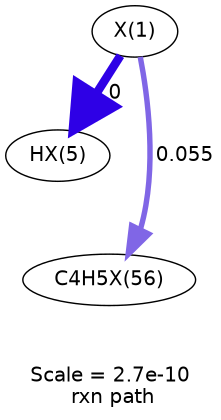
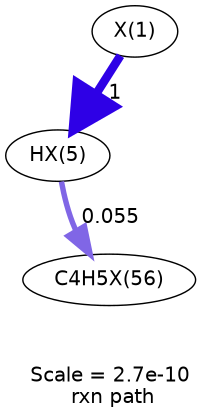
edge "X(1)" -> "HX(5)": label " 0" -> " 1"
edge "X(1)" -> "C4H5X(56)": now "HX(5)" -> "C4H5X(56)"
